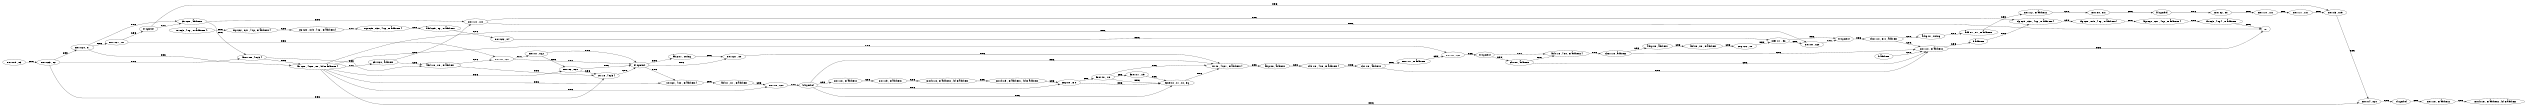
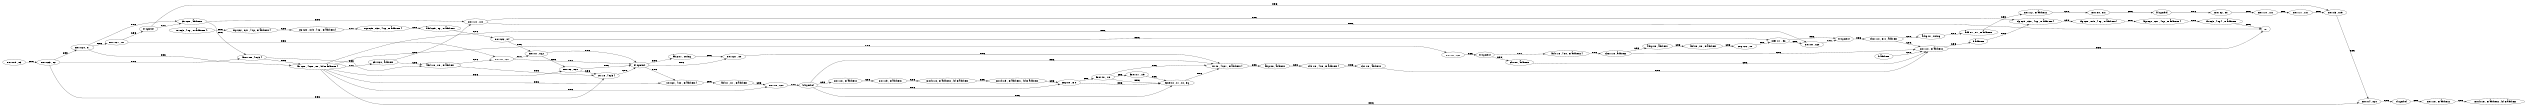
edge "cmp x22 , x8" -> "cset w1 , eq": label "DFG" -> "CFG"
edge "mov x22 , x4" -> "mov x1 , x22": added, label "DFG"
edge "cbz x0 , address" -> "ldrb w8 , [ x0 , # address ]": removed, label "CFG"
node "mov w1 , # address": removed
